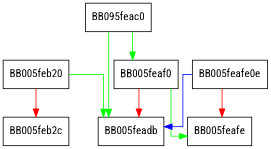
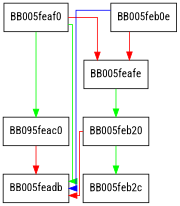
edge "BB095feac0" -> "BB005feaf0": reversed
edge "BB095feac0" -> "BB005feadb": color green -> red
node "BB005feafe0e": label "BB005feafe0e" -> "BB005feb0e"
edge "BB005feb20" -> "BB005feadb": color green -> red
edge "BB005feb20" -> "BB005feb2c": color red -> green
edge "BB005feafe" -> "BB005feb20": added
edge "BB005feaf0" -> "BB005feadb": color red -> green
edge "BB005feaf0" -> "BB005feafe": color green -> red
